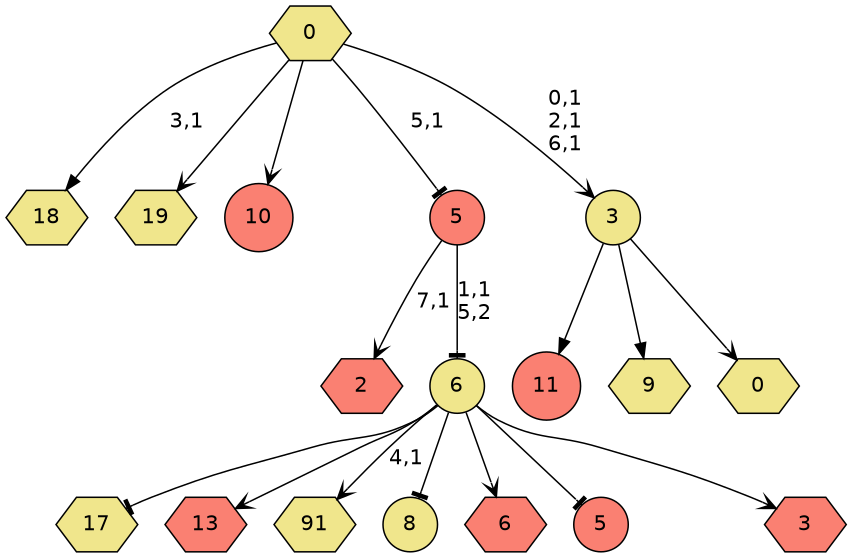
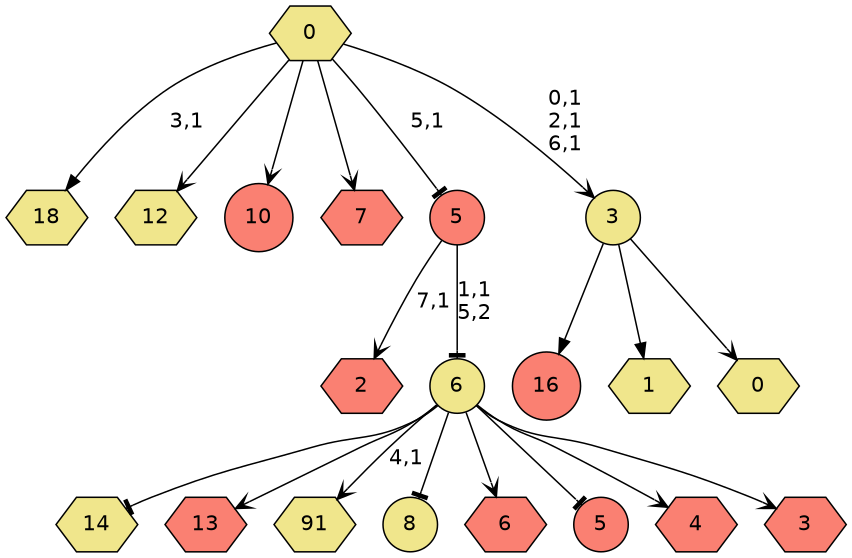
node "19": label "19" -> "12"
node "7": added
node "11": label "11" -> "16"
node "9": label "9" -> "1"
node "17": label "17" -> "14"
node "4": added
